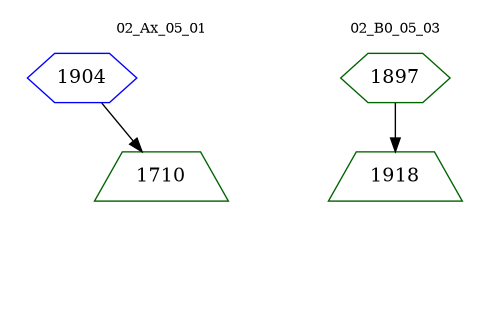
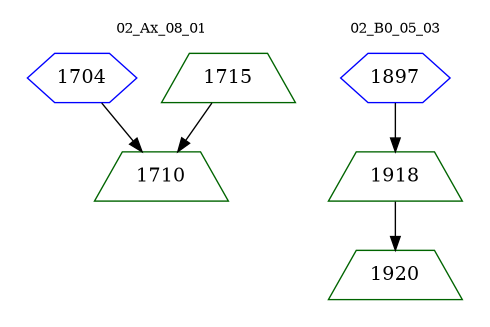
cluster "02_Ax_05_01": label "02_Ax_05_01" -> "02_Ax_08_01"
node "1904": label "1904" -> "1704"
node "1715": added
node "1897": color darkgreen -> blue
node "1920": added
